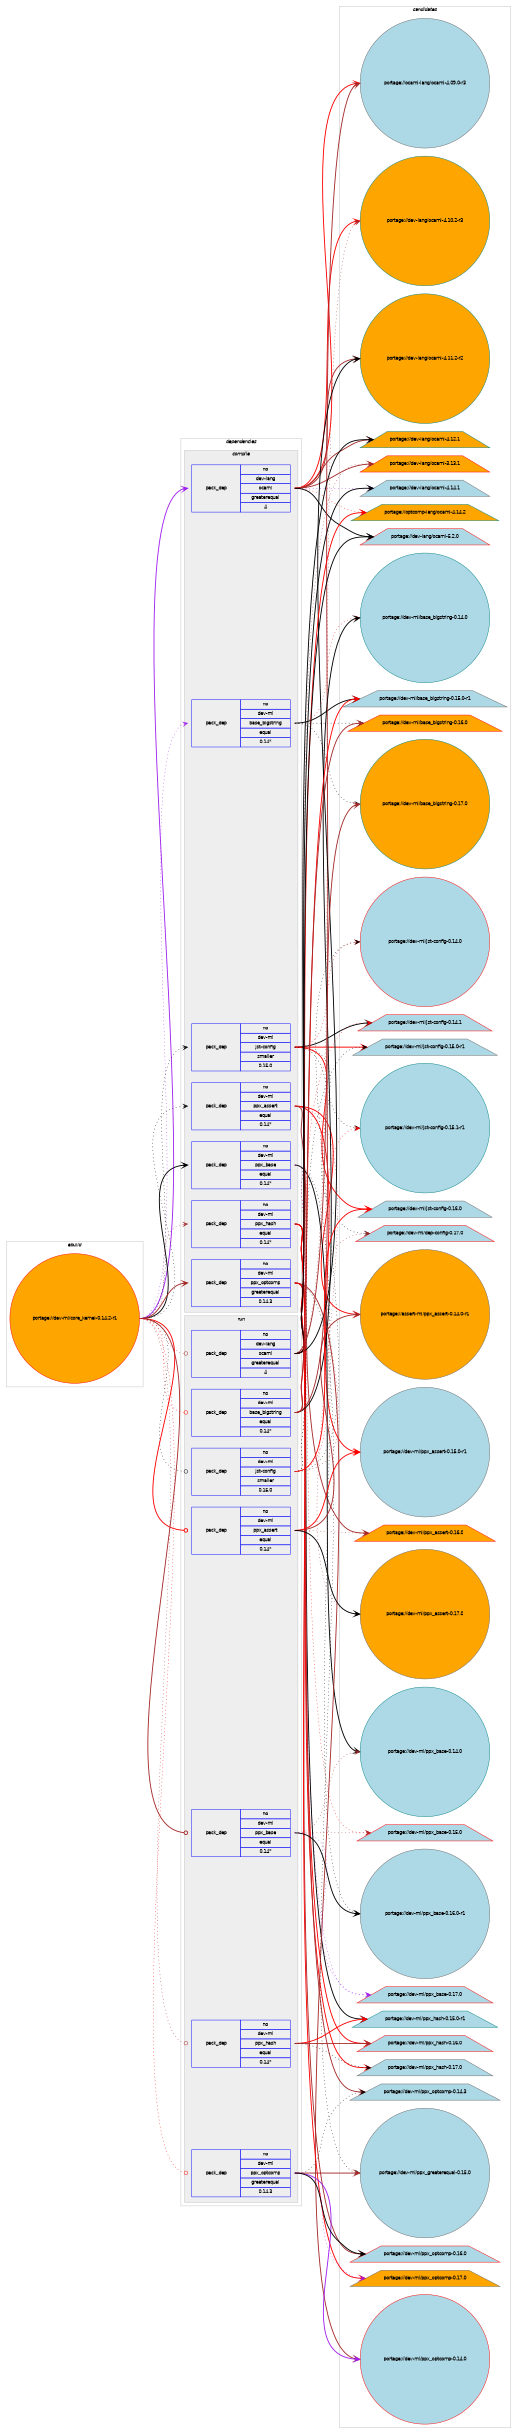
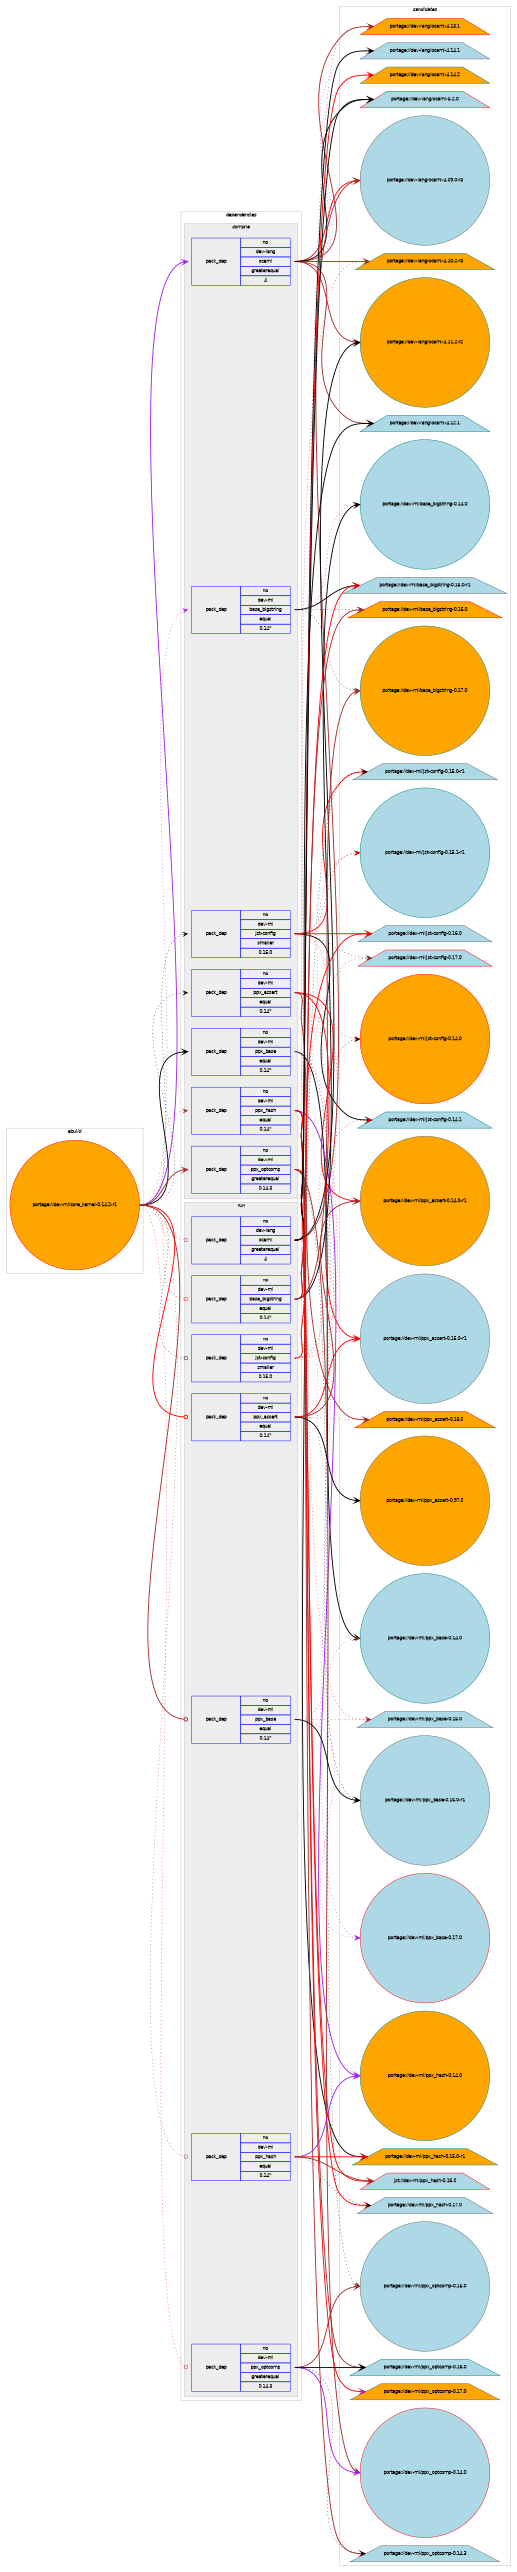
node "portage://ocaml-lang/ocaml-4.09.0-r3": label "portage://ocaml-lang/ocaml-4.09.0-r3" -> "portage://dev-lang/ocaml-4.09.0-r3"
node "portage://dev-lang/ocaml-4.10.2-r3": shape circle -> trapezium
node "portage://dev-lang/ocaml-4.12.1": fillcolor orange -> lightblue
node "portage://dev-lang/ocaml-3.13.1": label "portage://dev-lang/ocaml-3.13.1" -> "portage://dev-lang/ocaml-4.13.1"
node "portage://optcomp-lang/ocaml-4.14.2": label "portage://optcomp-lang/ocaml-4.14.2" -> "portage://dev-lang/ocaml-4.14.2"
node "portage://dev-ml/jst-config-0.14.0": fillcolor lightblue -> orange
node "portage://dev-ml/jst-config-0.14.1": color red -> teal
node "portage://dev-ml/dep-config-0.17.0": label "portage://dev-ml/dep-config-0.17.0" -> "portage://dev-ml/jst-config-0.17.0"
node "portage://assert-ml/ppx_assert-0.14.0-r1": label "portage://assert-ml/ppx_assert-0.14.0-r1" -> "portage://dev-ml/ppx_assert-0.14.0-r1"
node "portage://dev-ml/ppx_assert-0.17.0": label "portage://dev-ml/ppx_assert-0.17.0" -> "portage://dev-ml/ppx_assert-0.97.0"
node "portage://dev-ml/ppx_base-0.15.0": color red -> gray40
node "portage://dev-ml/ppx_base-0.17.0": shape trapezium -> circle
node "portage://dev-ml/ppx_hash-0.15.0-r1": fillcolor lightblue -> orange
node "portage://dev-ml/ppx_hash-0.16.0": label "portage://dev-ml/ppx_hash-0.16.0" -> "jst://dev-ml/ppx_hash-0.16.0"
node "portage://dev-ml/ppx_hash-0.14.0": added
node "portage://dev-ml/ppx_greaterequal-0.15.0": label "portage://dev-ml/ppx_greaterequal-0.15.0" -> "portage://dev-ml/ppx_optcomp-0.15.0"
node "portage://dev-ml/ppx_optcomp-0.16.0": color red -> teal
